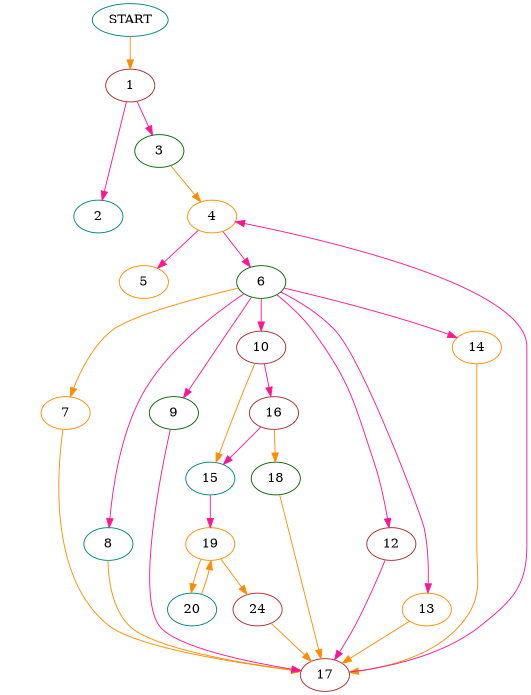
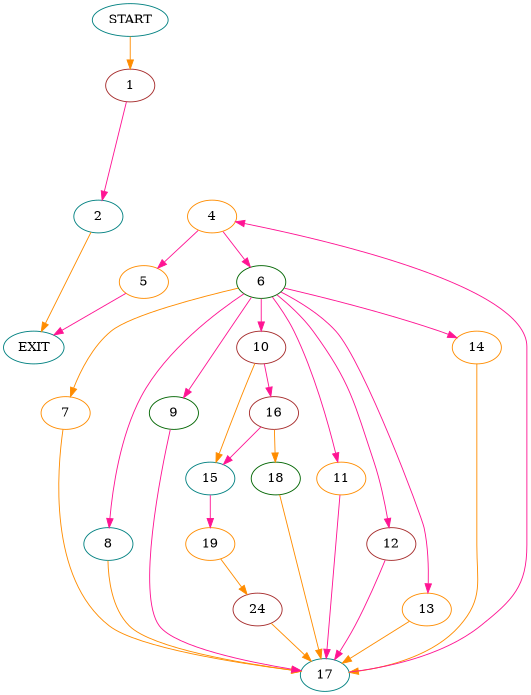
node "3": removed
node "EXIT": added
node "11": added
node "20": removed
node "17": color brown -> teal
